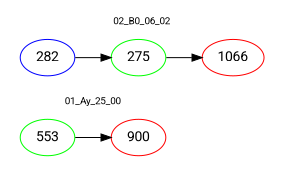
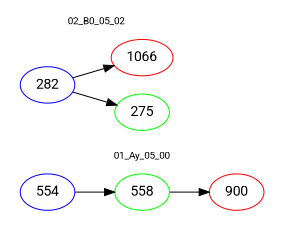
cluster "02_B0_06_02": label "02_B0_06_02" -> "02_B0_05_02"
edge "275" -> "1066": now "282" -> "1066"
cluster "01_Ay_25_00": label "01_Ay_25_00" -> "01_Ay_05_00"
node "553": label "553" -> "558"
node "554": added
